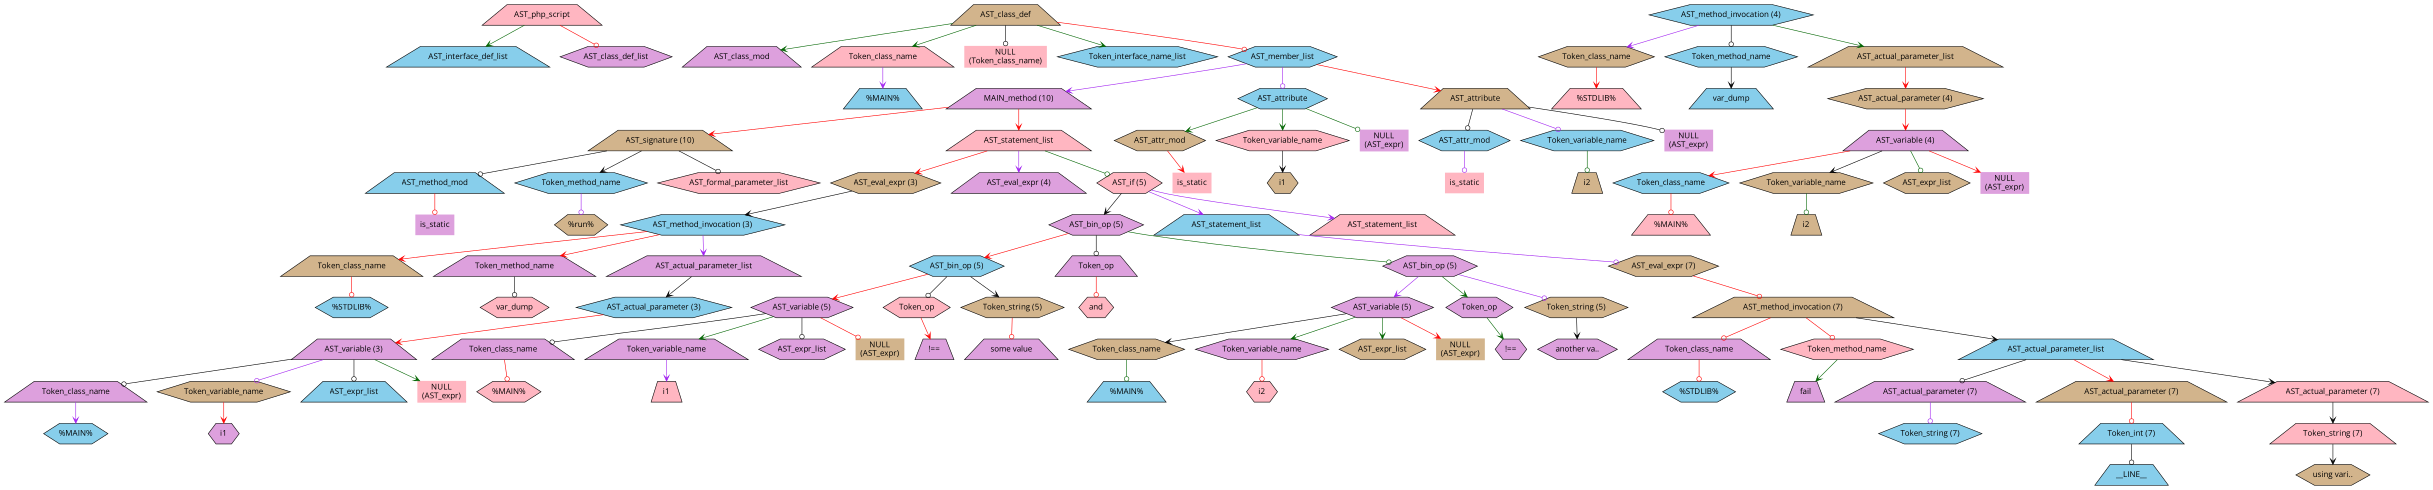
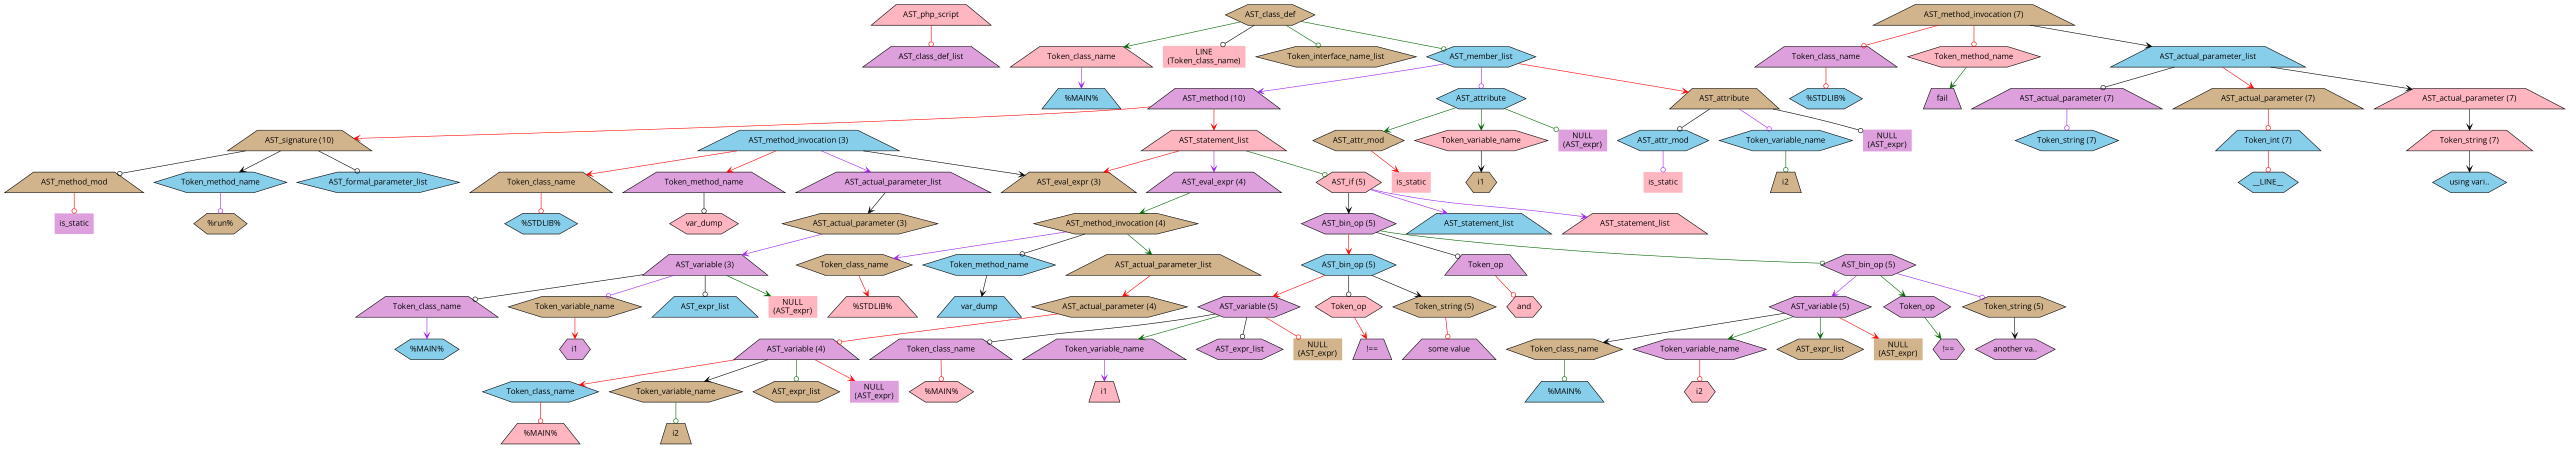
node "AST_class_def": shape trapezium -> hexagon
node "AST_method_invocation (4)": fillcolor skyblue -> tan
edge "AST_class_def" -> "Token_interface_name_list": arrowhead vee -> odot
edge "AST_class_def" -> "AST_member_list": color red -> darkgreen
node "AST_interface_def_list": removed
node "AST_class_def_list": shape hexagon -> trapezium
node "AST_class_mod": removed
node "NULL (Token_class_name)": label "NULL (Token_class_name)" -> "LINE (Token_class_name)"
node "Token_interface_name_list": fillcolor skyblue -> tan
node "MAIN_method (10)": label "MAIN_method (10)" -> "AST_method (10)"
edge "AST_actual_parameter (4)" -> "AST_variable (4)": arrowhead vee -> odot
node "AST_method_mod": fillcolor skyblue -> tan
node "AST_formal_parameter_list": fillcolor lightpink -> skyblue
node "AST_eval_expr (3)": shape hexagon -> trapezium
edge "AST_eval_expr (3)" -> "AST_method_invocation (3)": reversed
edge "AST_eval_expr (4)" -> "AST_method_invocation (4)": added
node "AST_method_invocation (3)": shape hexagon -> trapezium
node "AST_eval_expr (7)": removed
node "AST_actual_parameter (3)": fillcolor skyblue -> tan
edge "AST_actual_parameter (3)" -> "AST_variable (3)": color red -> purple
edge "Token_int (7)" -> "__LINE__": color black -> red
node "__LINE__": shape trapezium -> hexagon
node "using vari..": fillcolor tan -> skyblue
